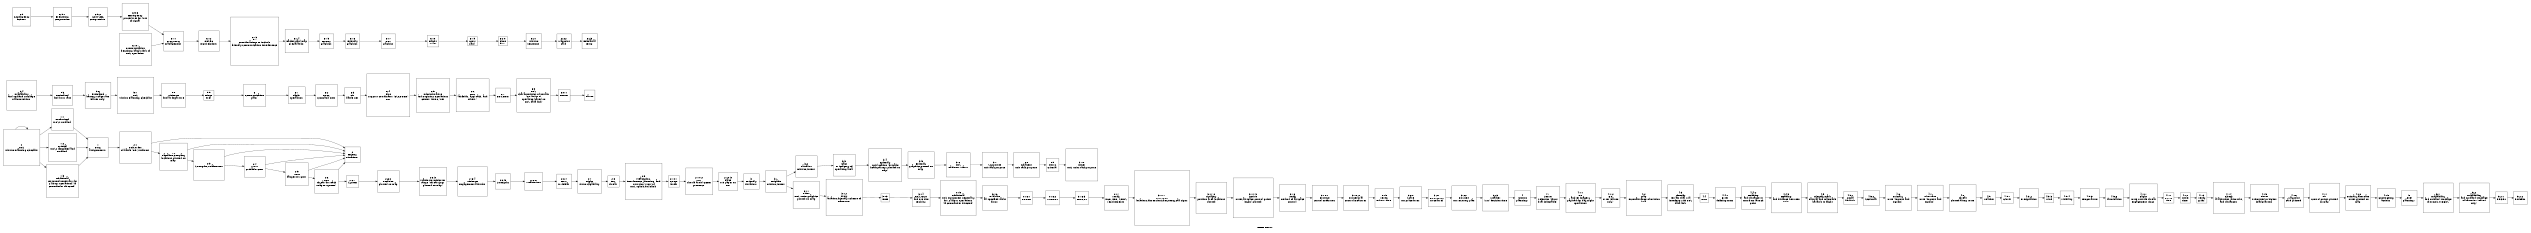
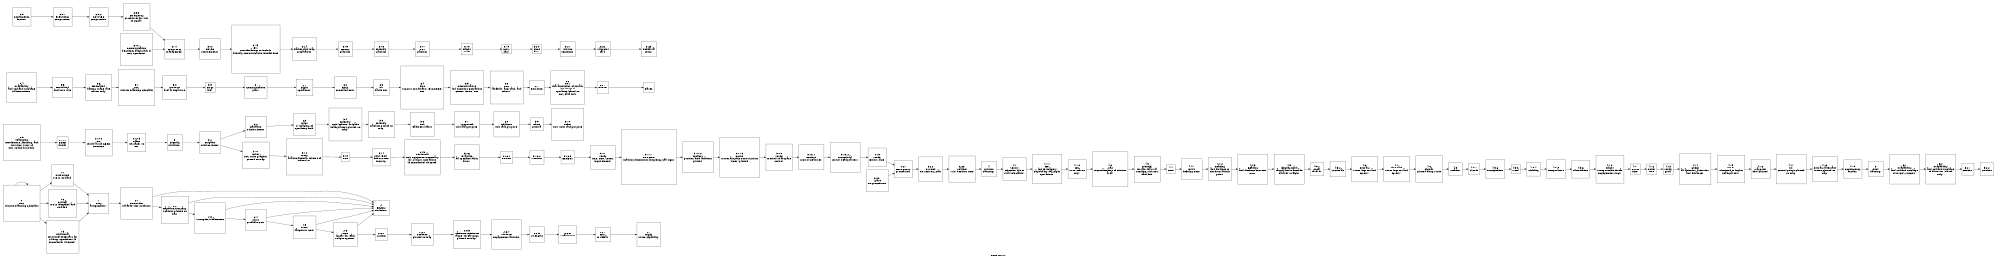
node "2.8 EW threat": removed
node "3.18.2 Procedural control measures": label "3.18.2 Procedural control measures" -> "3.18.2 Procedural control headquarters"
edge "3.19 Verify H-hour time" -> "3.20. Spare UA procedures": now "3.19 Verify H-hour time" -> "3.21 Emergency procedures"
